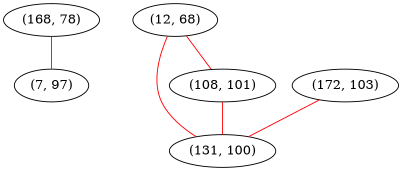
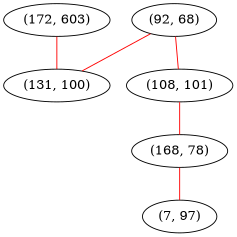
node "(12, 68)": label "(12, 68)" -> "(92, 68)"
node "(172, 103)": label "(172, 103)" -> "(172, 603)"
edge "(108, 101)" -- "(131, 100)": now "(108, 101)" -- "(168, 78)"
